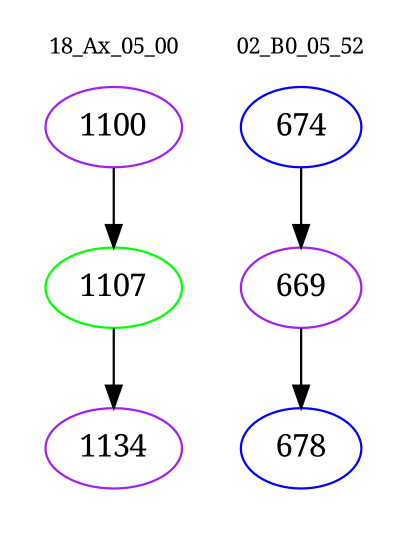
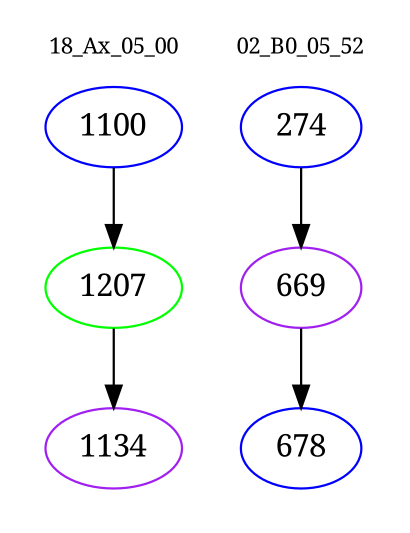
node "1100": color purple -> blue
node "674": label "674" -> "274"
node "1107": label "1107" -> "1207"
